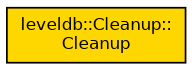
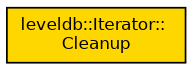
node "leveldb::Cleanup:: Cleanup": label "leveldb::Cleanup:: Cleanup" -> "leveldb::Iterator:: Cleanup"
